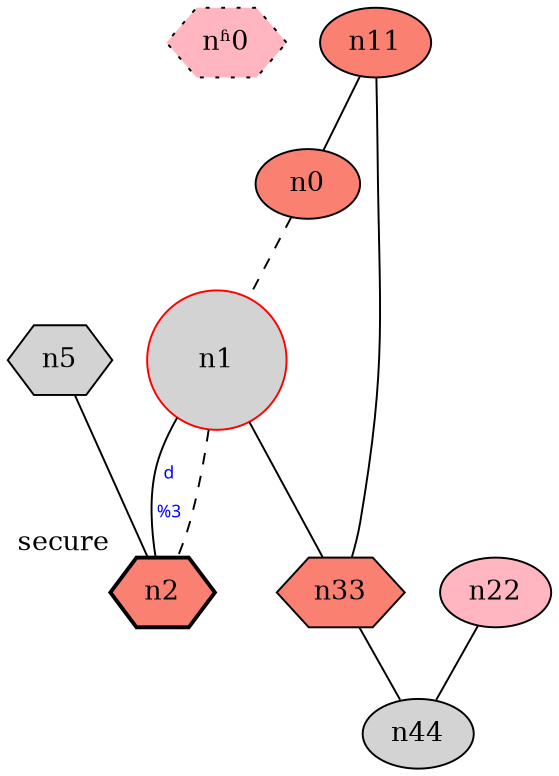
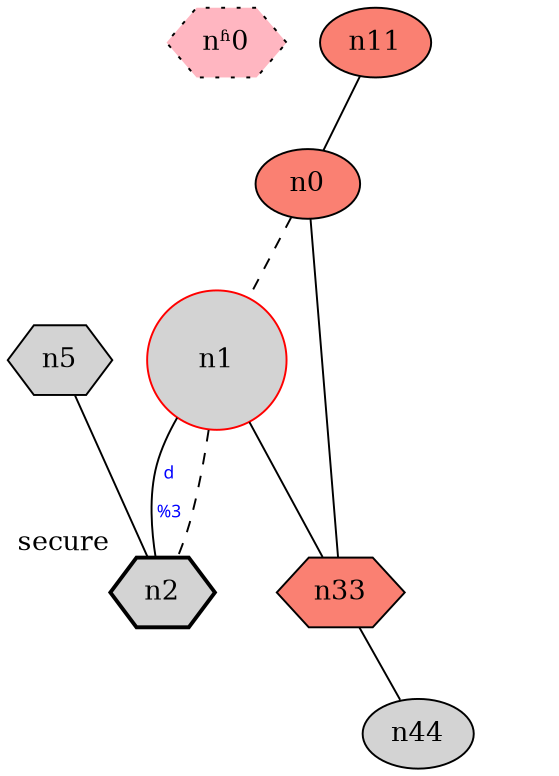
edge "n11" -- "n33": now "n0" -- "n33"
node "n2 secure": fillcolor salmon -> lightgrey
node "n22": removed
